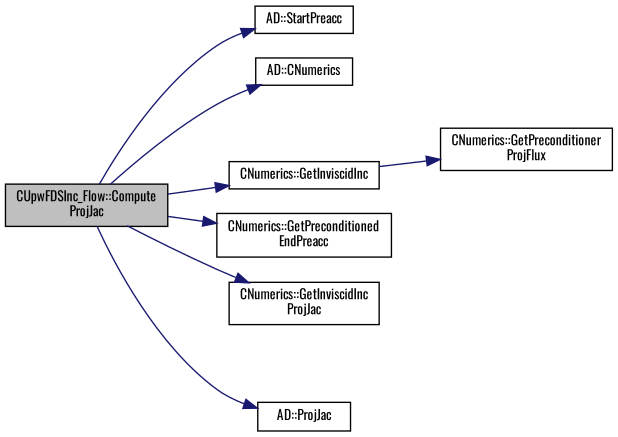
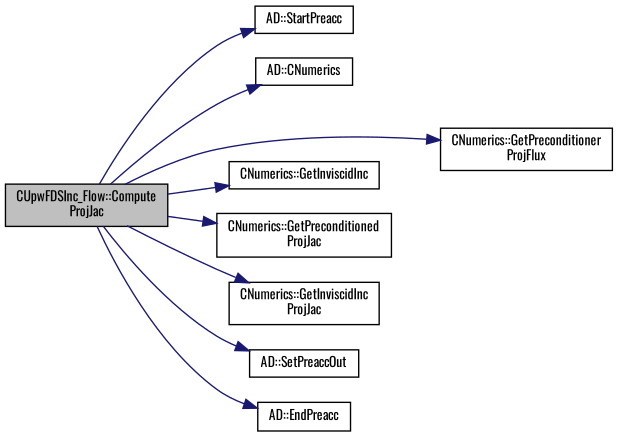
edge "CNumerics::GetInviscidInc" -> "CNumerics::GetPreconditioner ProjFlux": now "CUpwFDSInc_Flow::Compute ProjJac" -> "CNumerics::GetPreconditioner ProjFlux"
node "CNumerics::GetPreconditioned EndPreacc": label "CNumerics::GetPreconditioned EndPreacc" -> "CNumerics::GetPreconditioned ProjJac"
node "AD::SetPreaccOut": added
node "AD::ProjJac": label "AD::ProjJac" -> "AD::EndPreacc"
